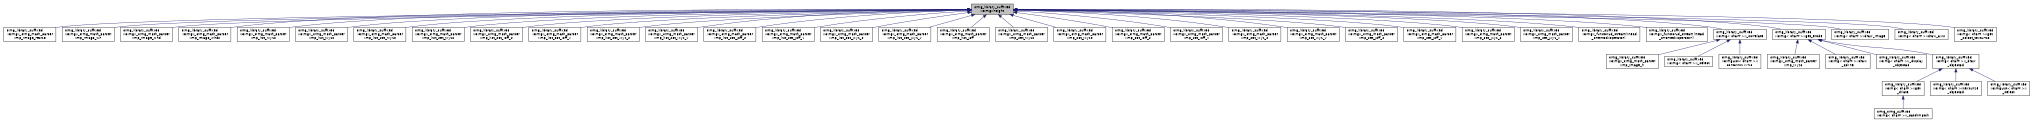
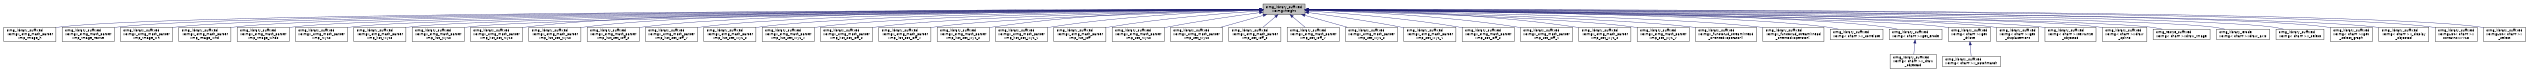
node "cimg_library_suffixed ::CImg< charT >::draw_image": label "cimg_library_suffixed ::CImg< charT >::draw_image" -> "cimg_resize_suffixed ::CImg< charT >::draw_image"
node "cimg_library_suffixed ::CImg< charT >::draw_axis": label "cimg_library_suffixed ::CImg< charT >::draw_axis" -> "cimg_library_erode ::CImg< charT >::draw_axis"
node "cimg_library_suffixed ::CImg< charT >::get _select_texturize": label "cimg_library_suffixed ::CImg< charT >::get _select_texturize" -> "cimg_library_suffixed ::CImg< charT >::get _select_graph"
node "cimg_library_suffixed ::CImg< charT >::get _displacement": added
edge "cimg_library_suffixed ::CImg::_cimg_math_parser ::mp_image_h" -> "cimg_library_suffixed ::CImg< charT >::_correlate": now "cimg_library_suffixed ::CImg::_cimg_math_parser ::mp_image_h" -> "cimg_library_suffixed ::CImg::height"
edge "cimg_library_suffixed ::CImg< charT >::draw _spline" -> "cimg_library_suffixed ::CImg< charT >::get_erode": now "cimg_library_suffixed ::CImg< charT >::draw _spline" -> "cimg_library_suffixed ::CImg::height"
edge "cimg_library_suffixed ::CImg< charT >::_display _object3d" -> "cimg_library_suffixed ::CImg< charT >::get_erode": now "cimg_library_suffixed ::CImg< charT >::_display _object3d" -> "cimg_library_suffixed ::CImg::height"
edge "cimg_library_suffixed ::CImg< charT >::_select" -> "cimg_library_suffixed ::CImg< charT >::_correlate": now "cimg_library_suffixed ::CImg< charT >::_select" -> "cimg_library_suffixed ::CImg::height"
edge "cimg_library_suffixed ::CImgList< charT >:: containsNXYZC" -> "cimg_library_suffixed ::CImg< charT >::_correlate": now "cimg_library_suffixed ::CImgList< charT >:: containsNXYZC" -> "cimg_library_suffixed ::CImg::height"
edge "cimg_library_suffixed ::CImg::_cimg_math_parser ::mp_ixyzc" -> "cimg_library_suffixed ::CImg< charT >::get_erode": now "cimg_library_suffixed ::CImg::_cimg_math_parser ::mp_ixyzc" -> "cimg_library_suffixed ::CImg::height"
edge "cimg_library_suffixed ::CImg< charT >::get _dilate" -> "cimg_library_suffixed ::CImg< charT >::_draw _object3d": now "cimg_library_suffixed ::CImg< charT >::get _dilate" -> "cimg_library_suffixed ::CImg::height"
edge "cimg_library_suffixed ::CImgList< charT >:: _select" -> "cimg_library_suffixed ::CImg< charT >::_draw _object3d": now "cimg_library_suffixed ::CImgList< charT >:: _select" -> "cimg_library_suffixed ::CImg::height"
edge "cimg_library_suffixed ::CImg< charT >::texturize _object3d" -> "cimg_library_suffixed ::CImg< charT >::_draw _object3d": now "cimg_library_suffixed ::CImg< charT >::texturize _object3d" -> "cimg_library_suffixed ::CImg::height"
node "cimg_cimg_suffixed ::CImg< charT >::_patchmatch": label "cimg_cimg_suffixed ::CImg< charT >::_patchmatch" -> "cimg_library_suffixed ::CImg< charT >::_patchmatch"
